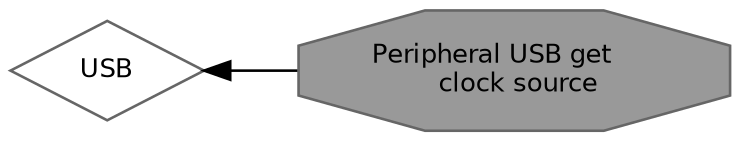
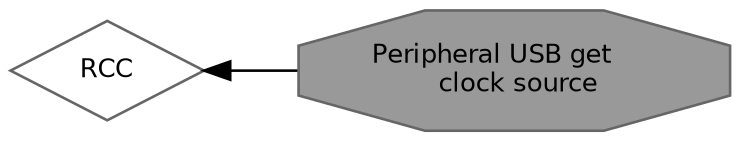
node "USB": label "USB" -> "RCC"
